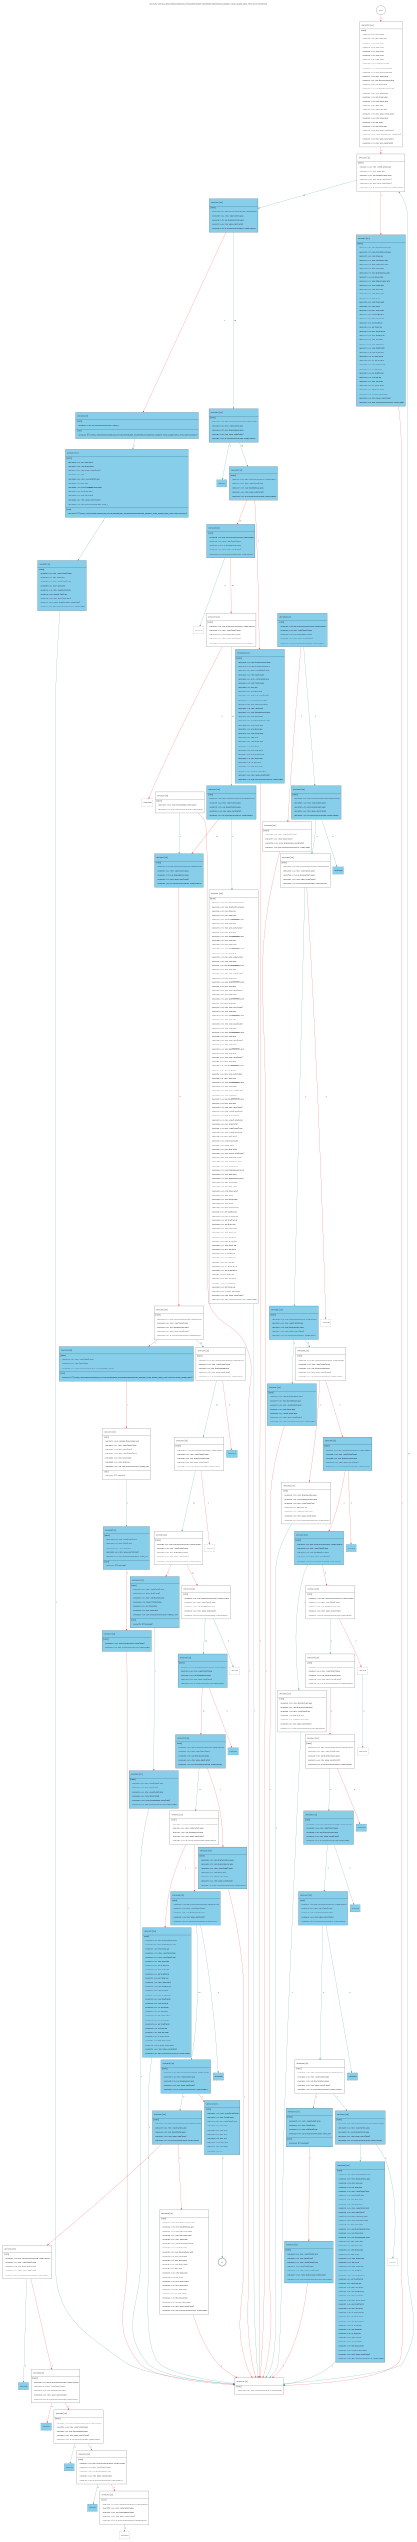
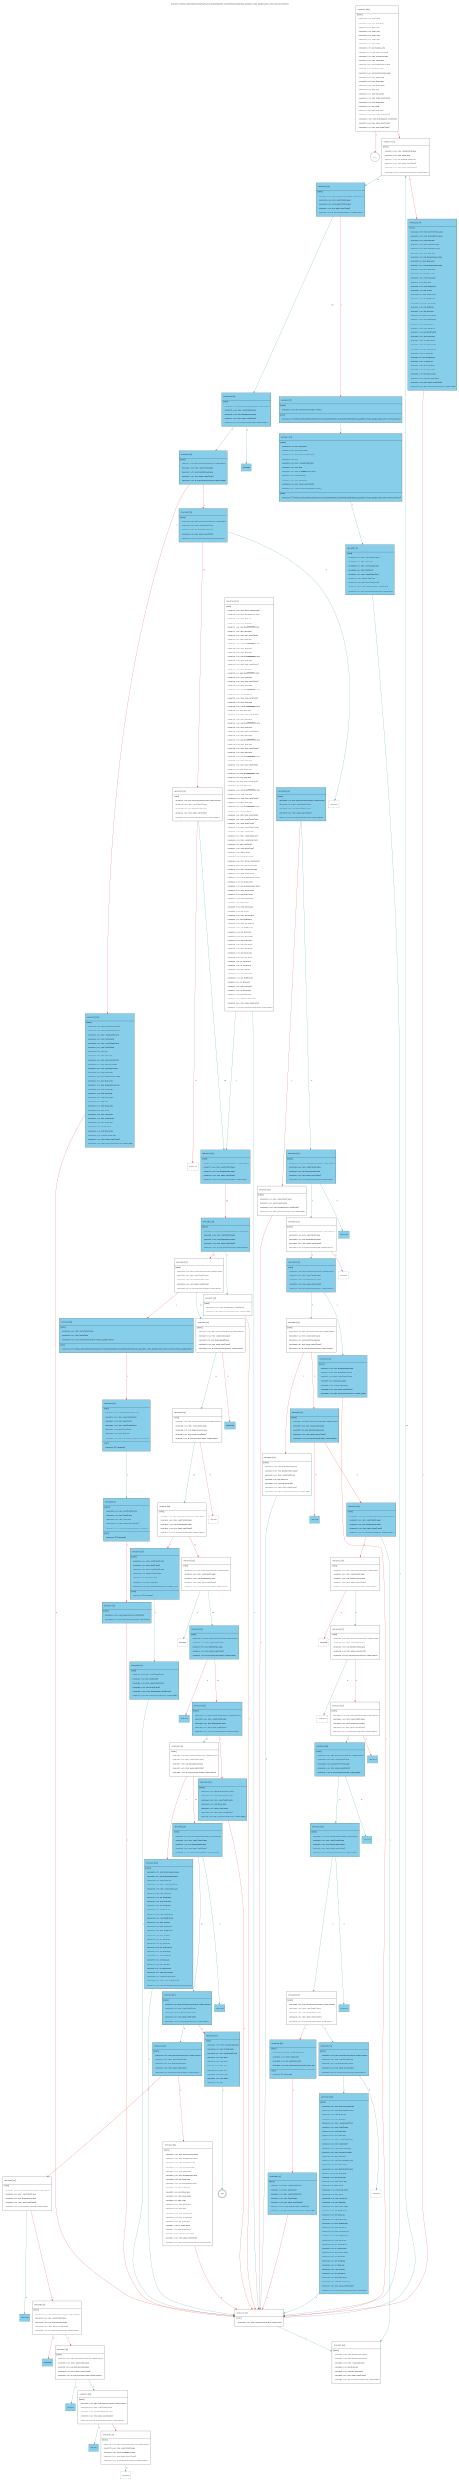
edge "Entry" -> "0x401250 [116]": reversed
edge "0x401d57 [15]" -> "0x40138c [28]": reversed
edge "0x401370 [28]" -> "0x401764 [376]": reversed
node "0x401d72 [29]": fillcolor white -> skyblue
edge "0x4021fe" -> "0x4020cd": now "0x401648 [28]" -> "0x4020cd"
edge "0x4018dc [30]" -> "0x402246 [5]": reversed
